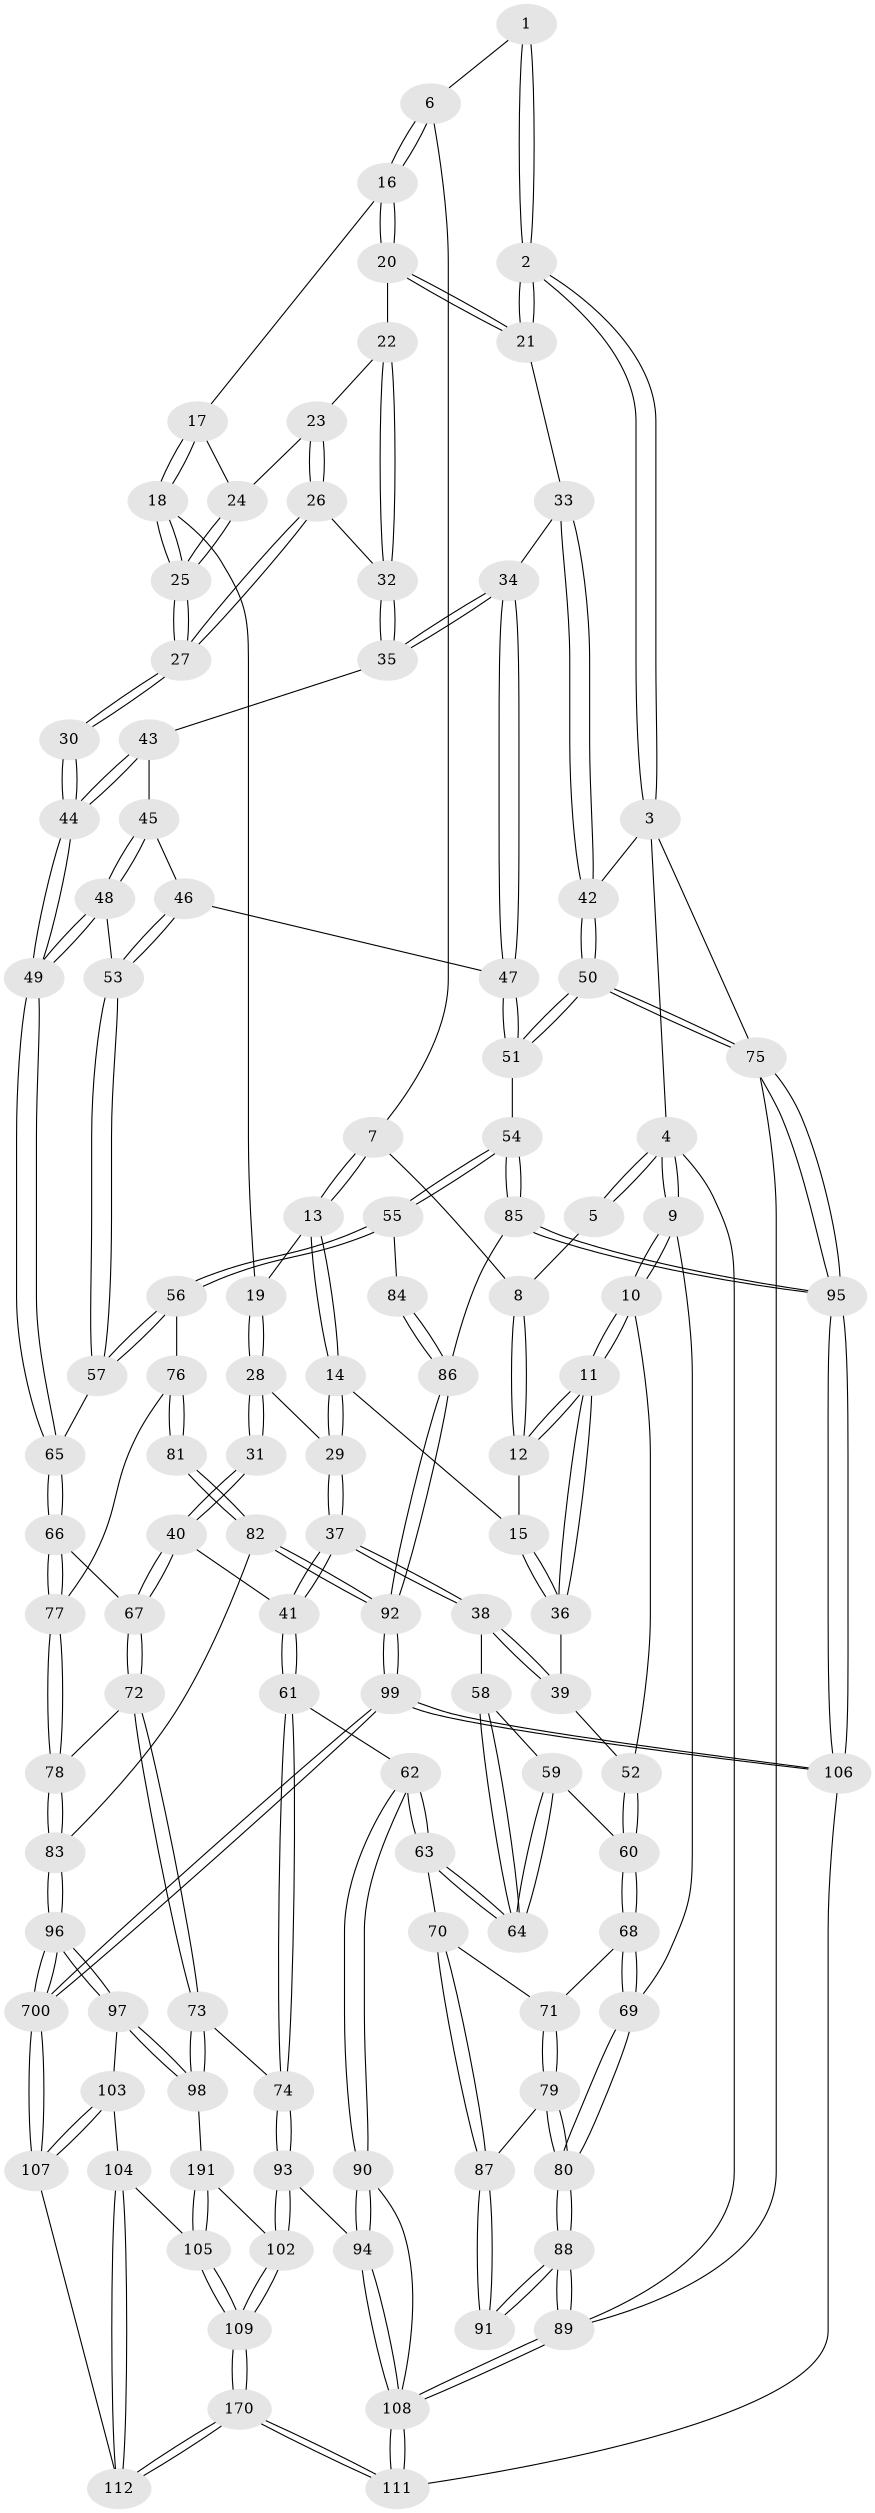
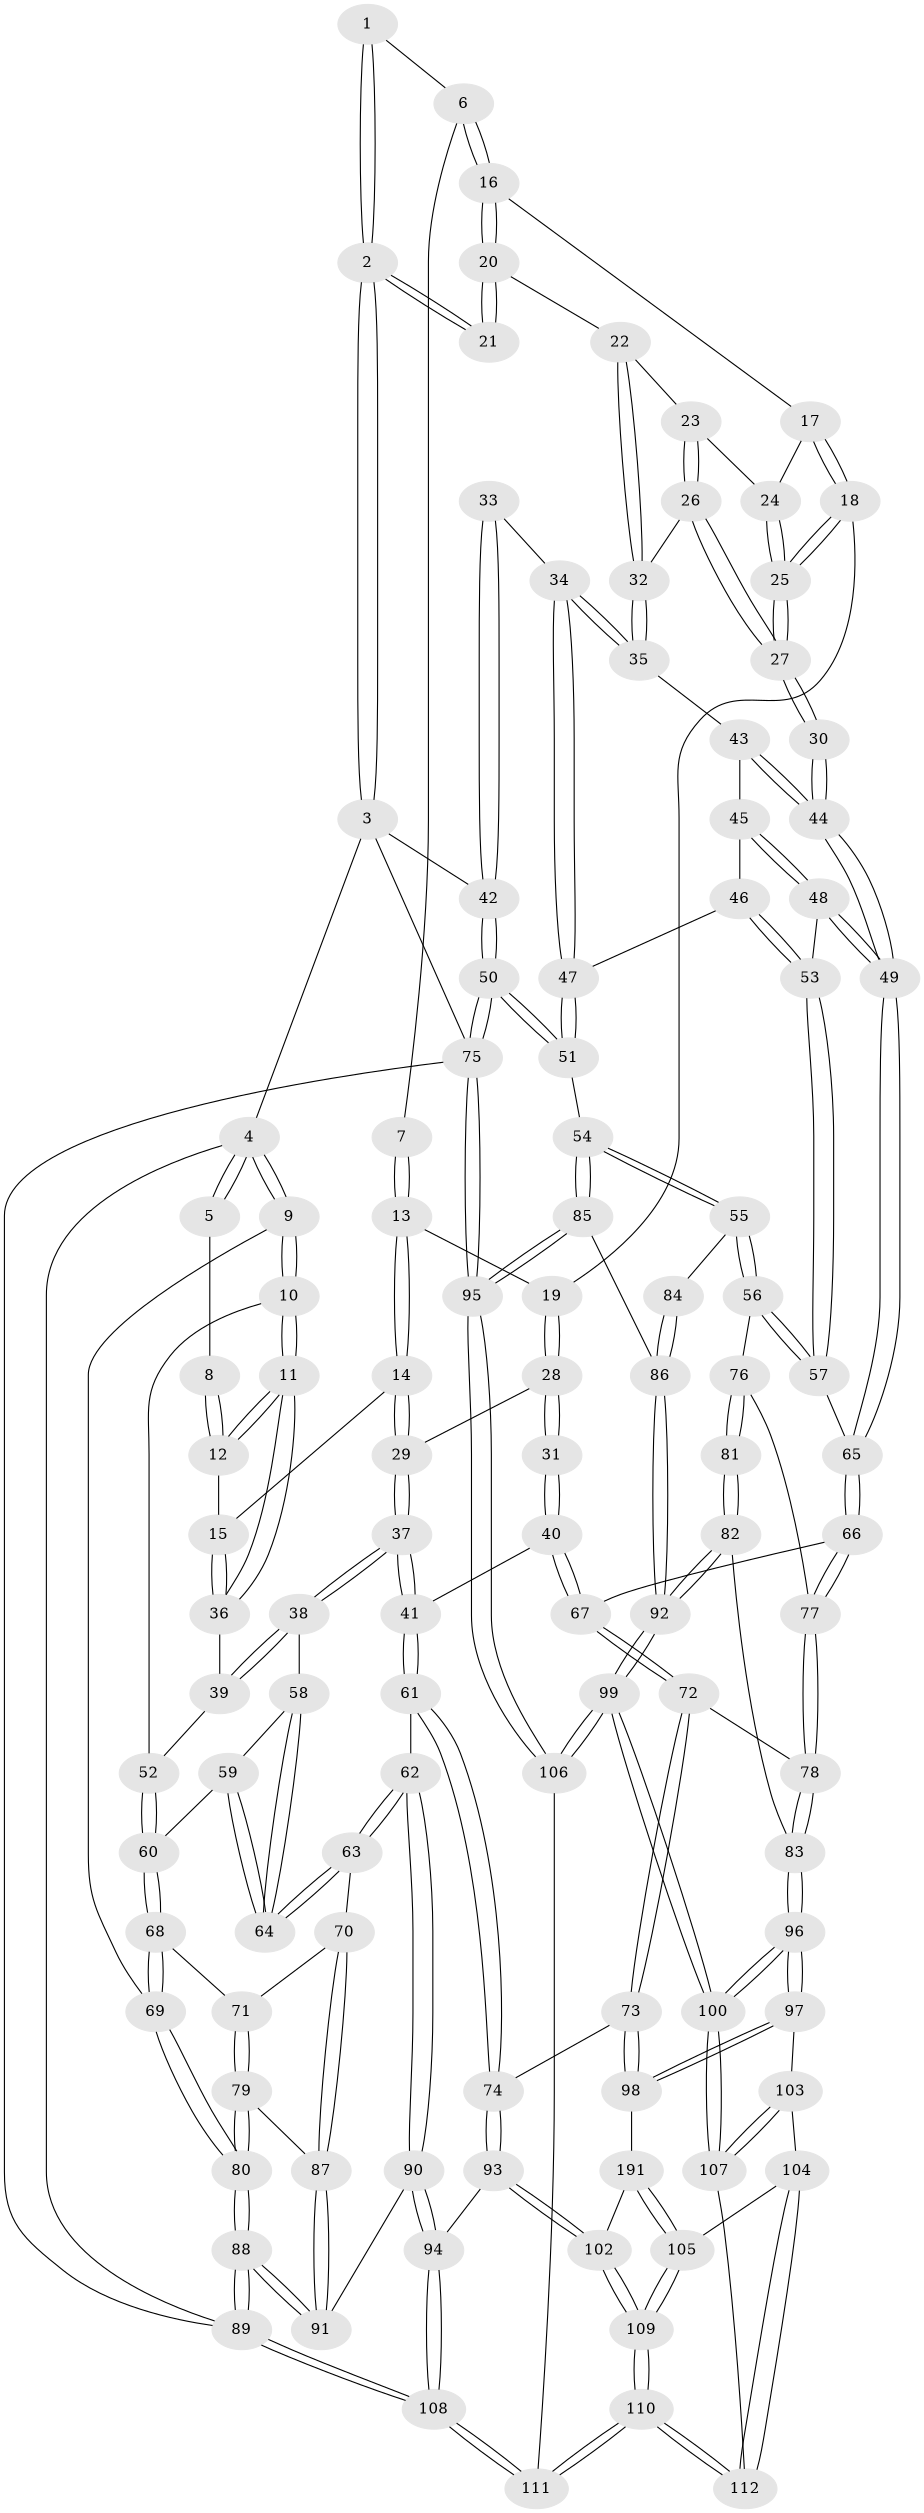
edge "21" -- "33": removed
edge "7" -- "8": removed
node "700": label "700" -> "100"
edge "90" -- "108": now "90" -- "91"
node "170": label "170" -> "110"
